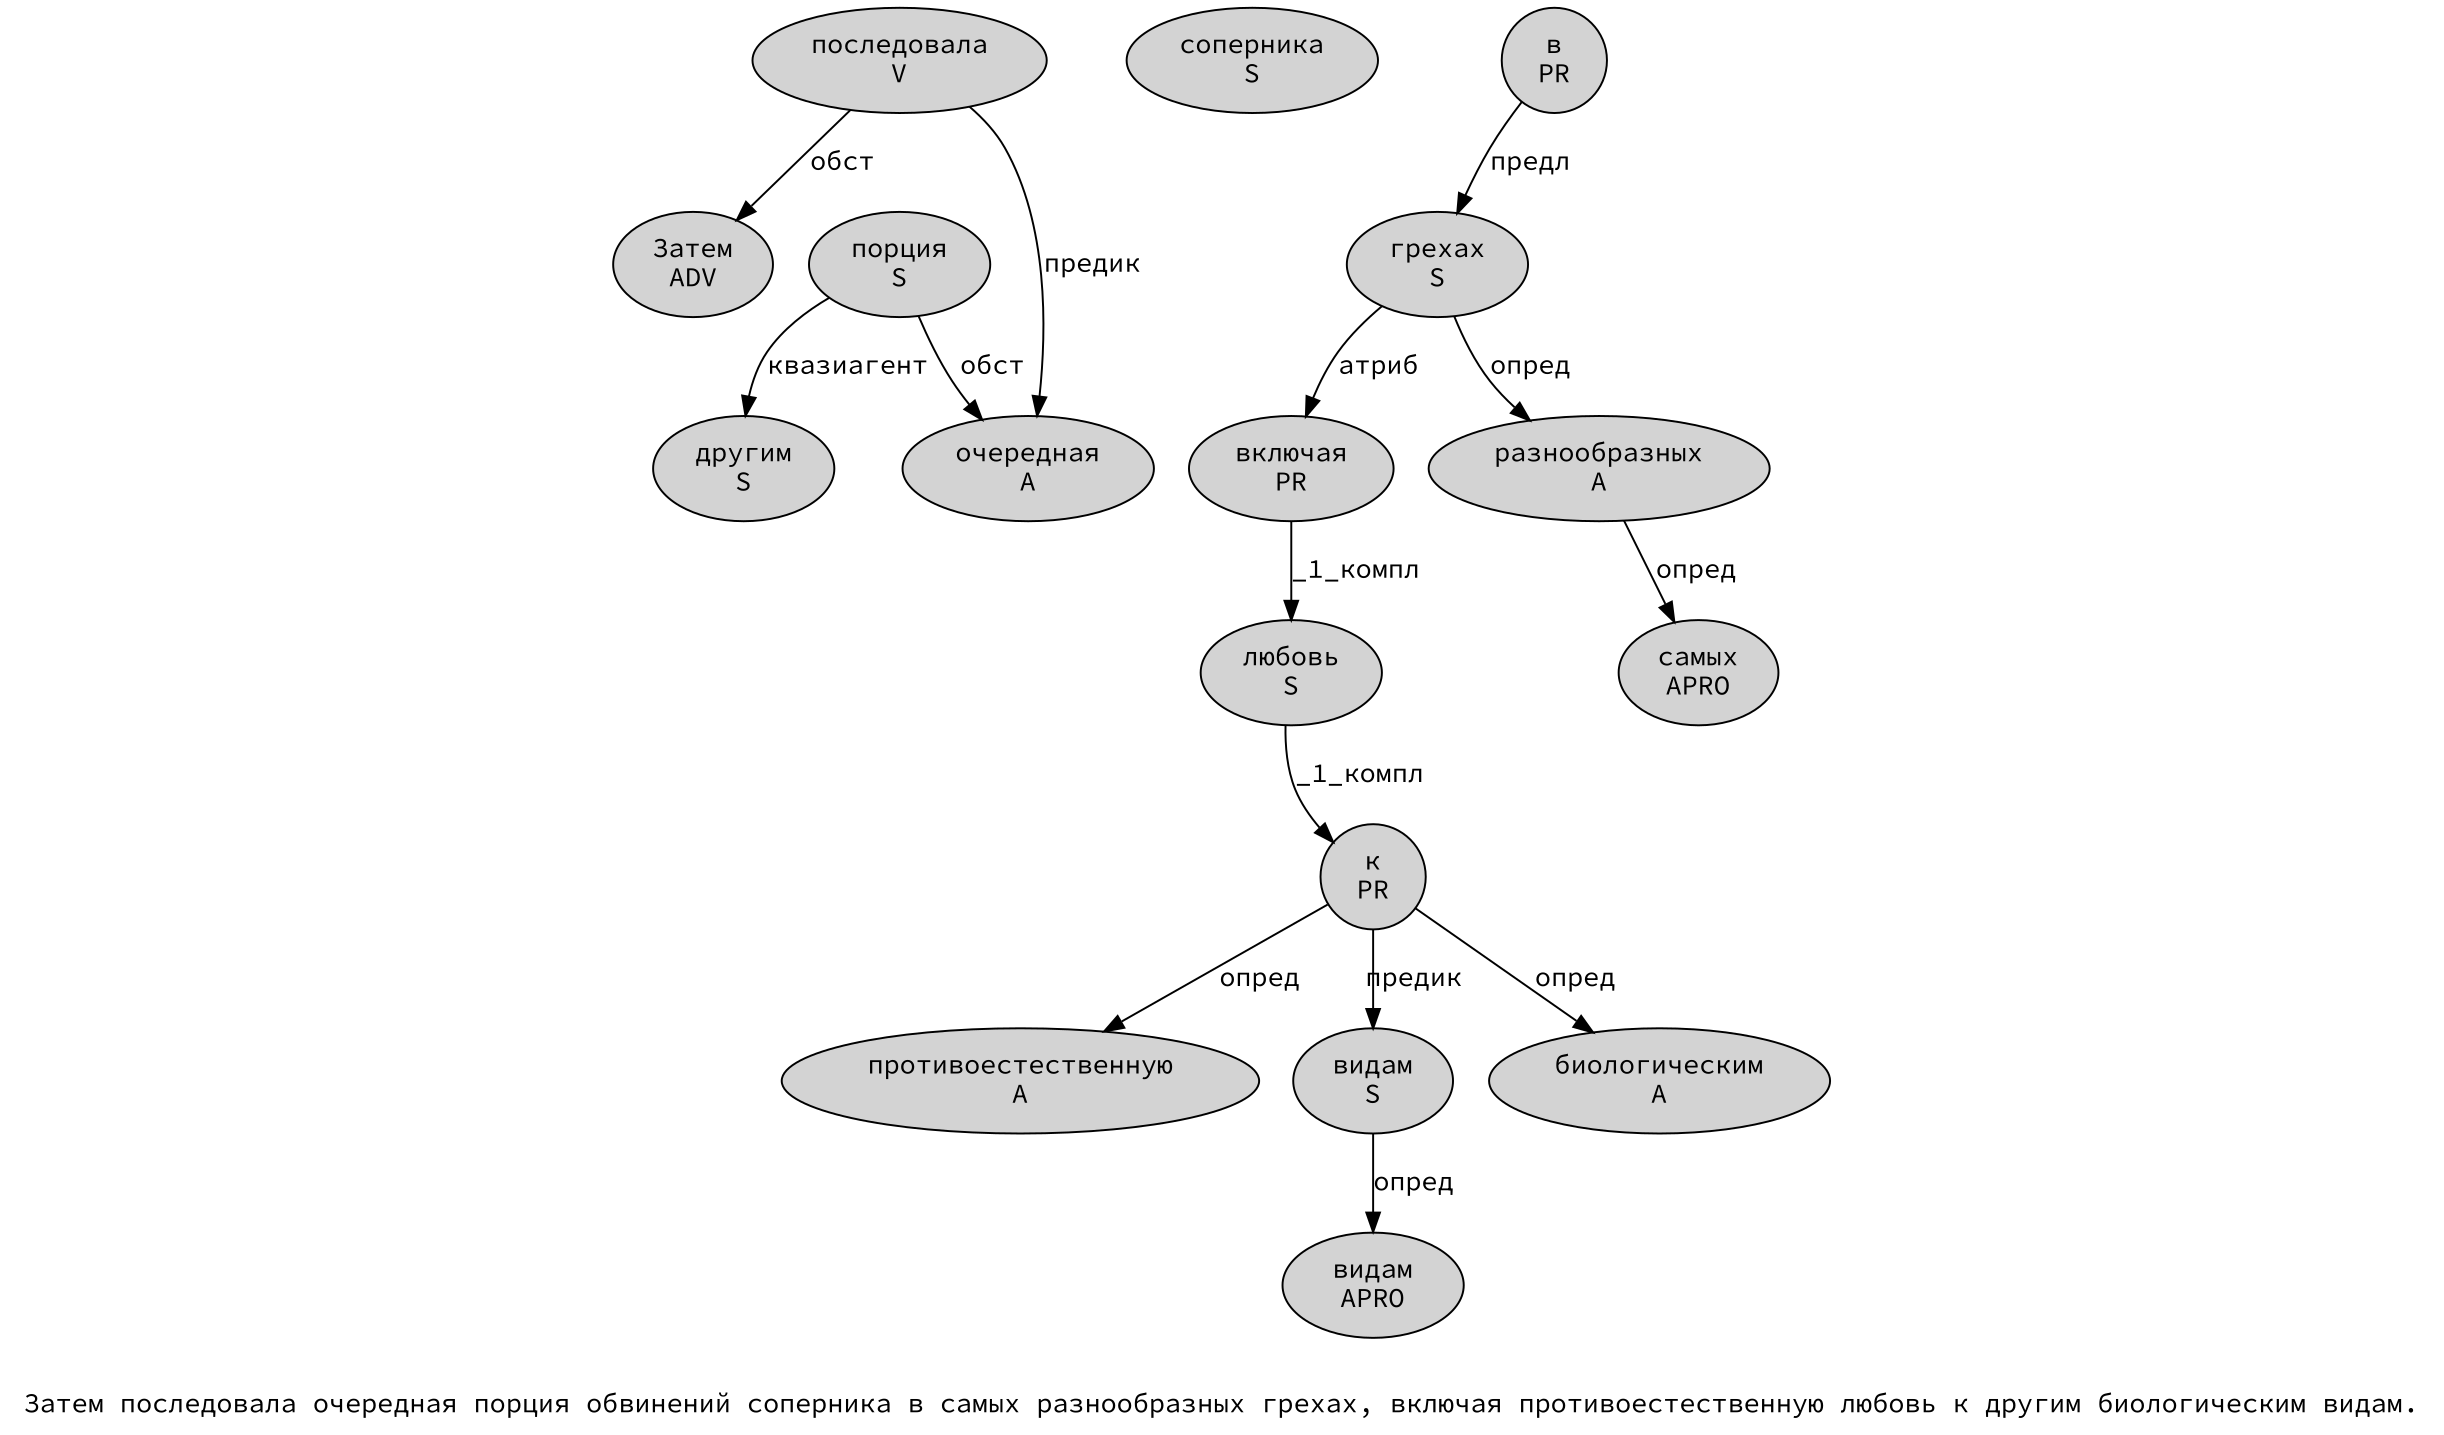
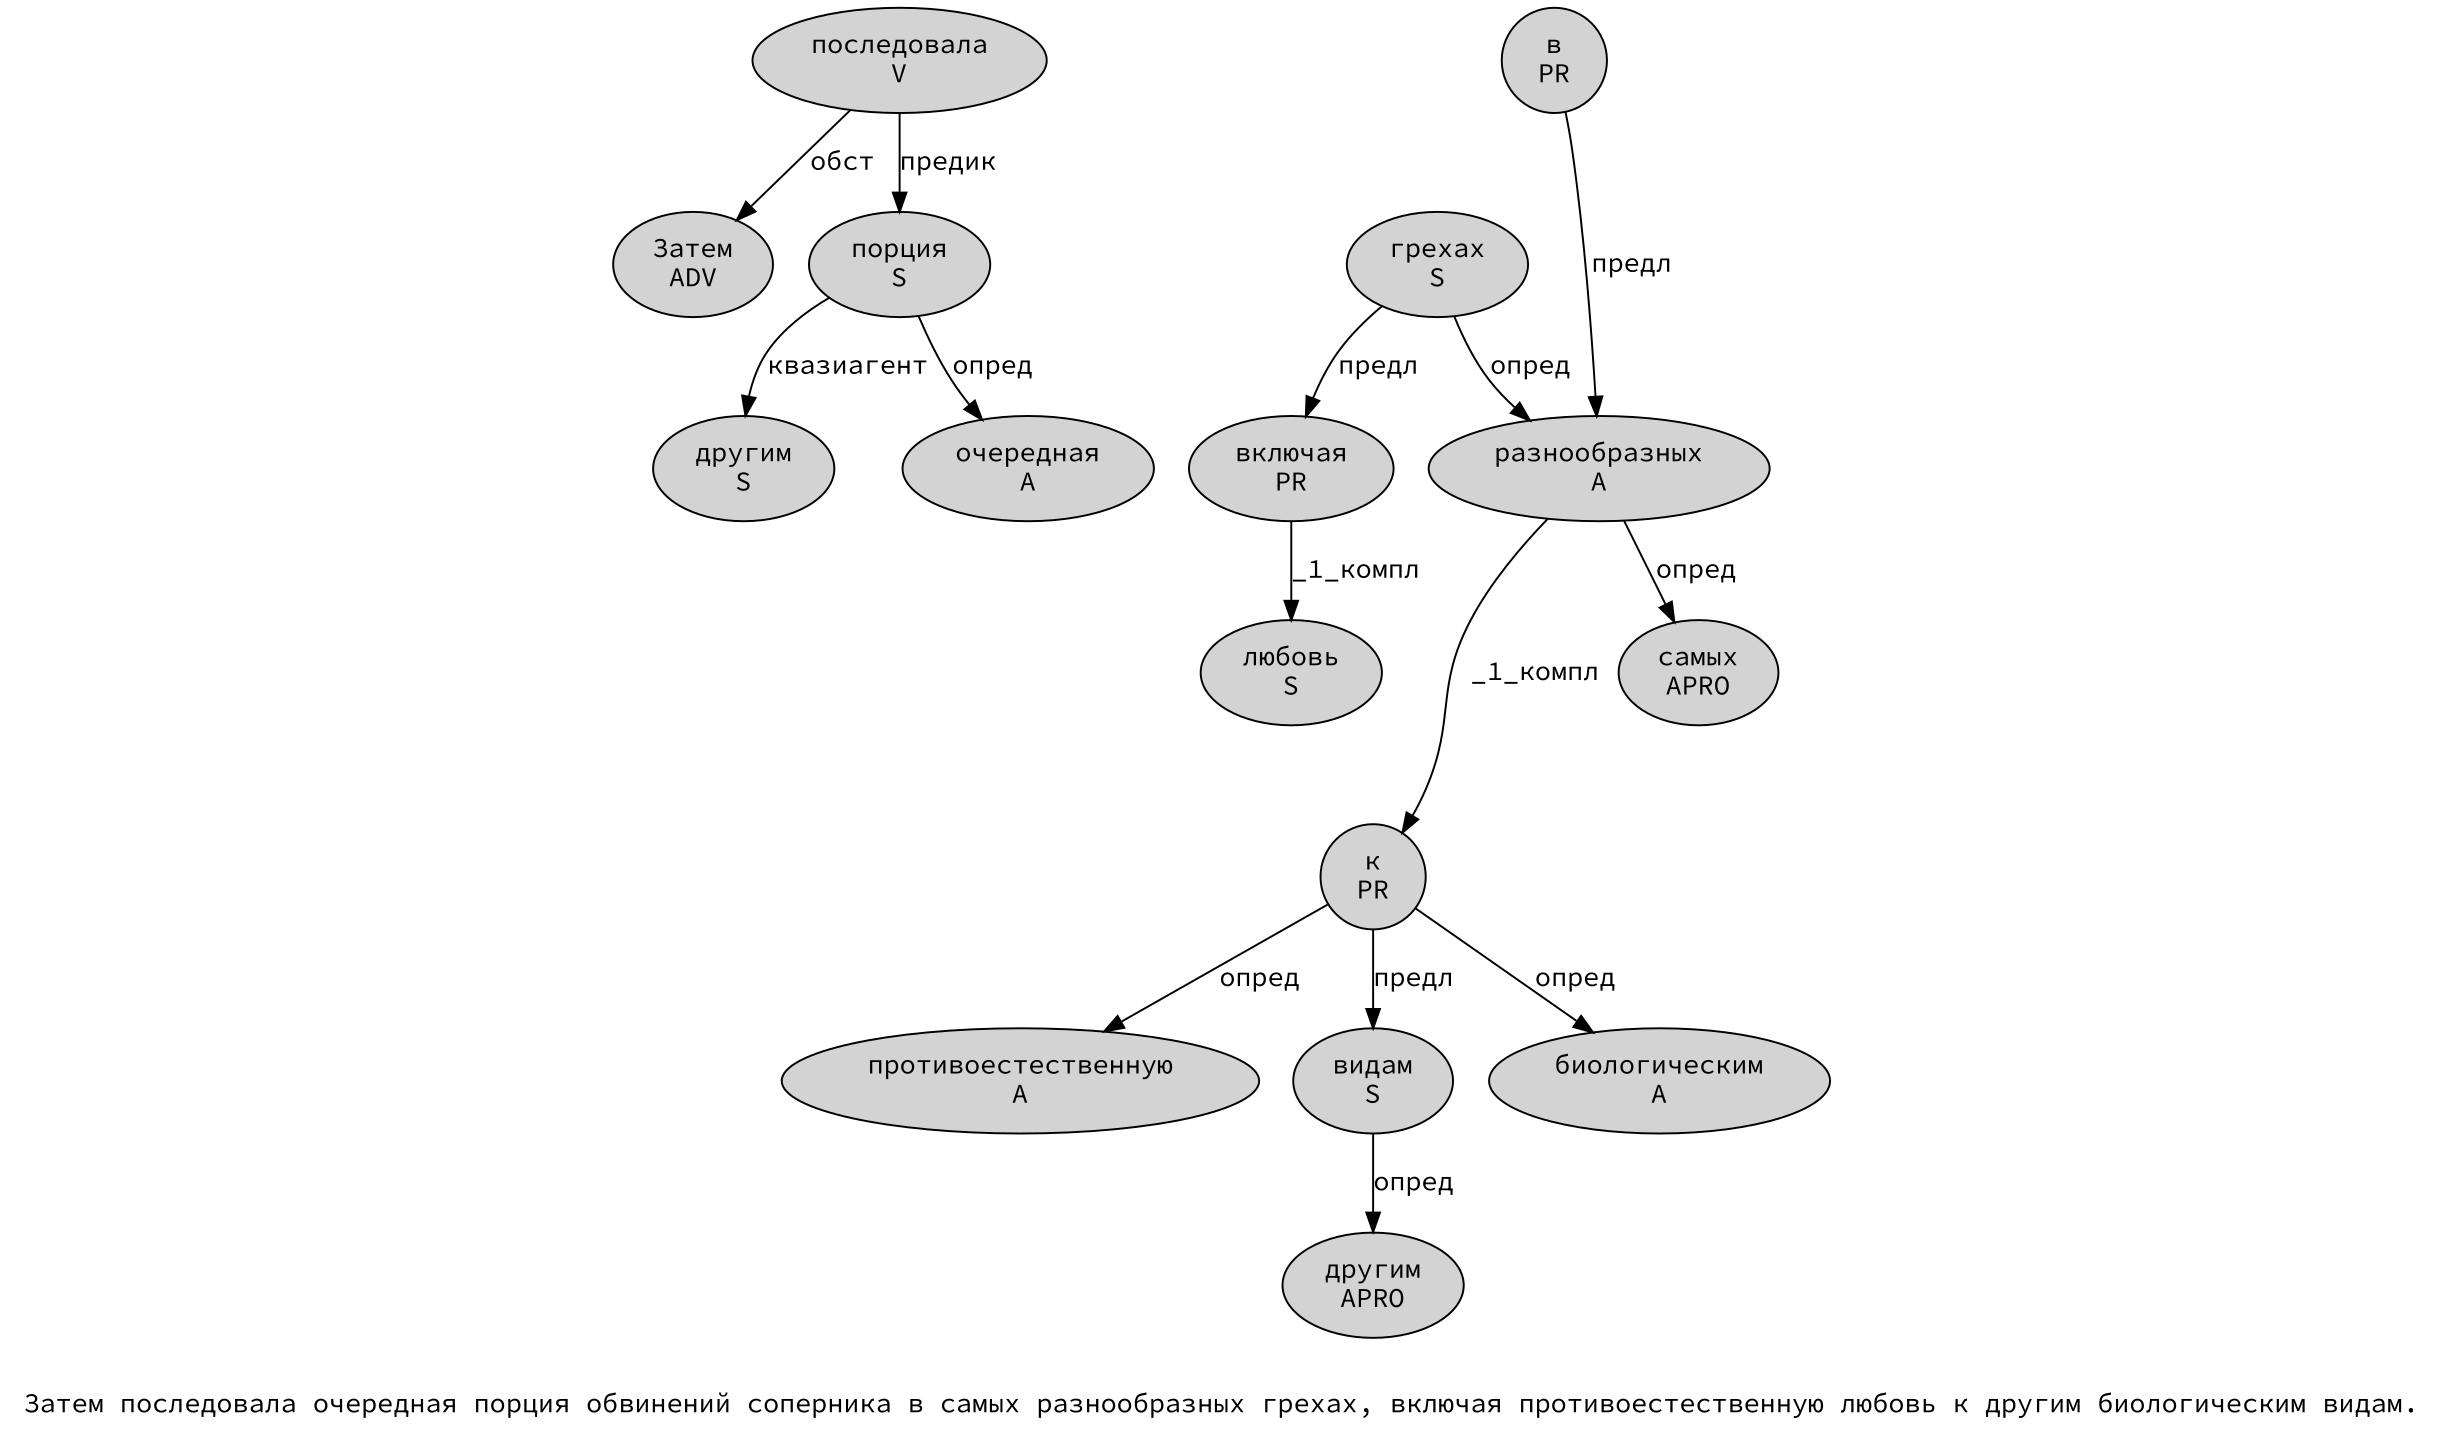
node "соперника S": removed
edge "в PR" -> "грехах S": now "в PR" -> "разнообразных A"
edge "последовала V" -> "очередная A": now "последовала V" -> "порция S"
edge "порция S" -> "очередная A": label "обст" -> "опред"
edge "грехах S" -> "включая PR": label "атриб" -> "предл"
edge "любовь S" -> "к PR": now "разнообразных A" -> "к PR"
edge "к PR" -> "видам S": label "предик" -> "предл"
node "видам APRO": label "видам APRO" -> "другим APRO"
